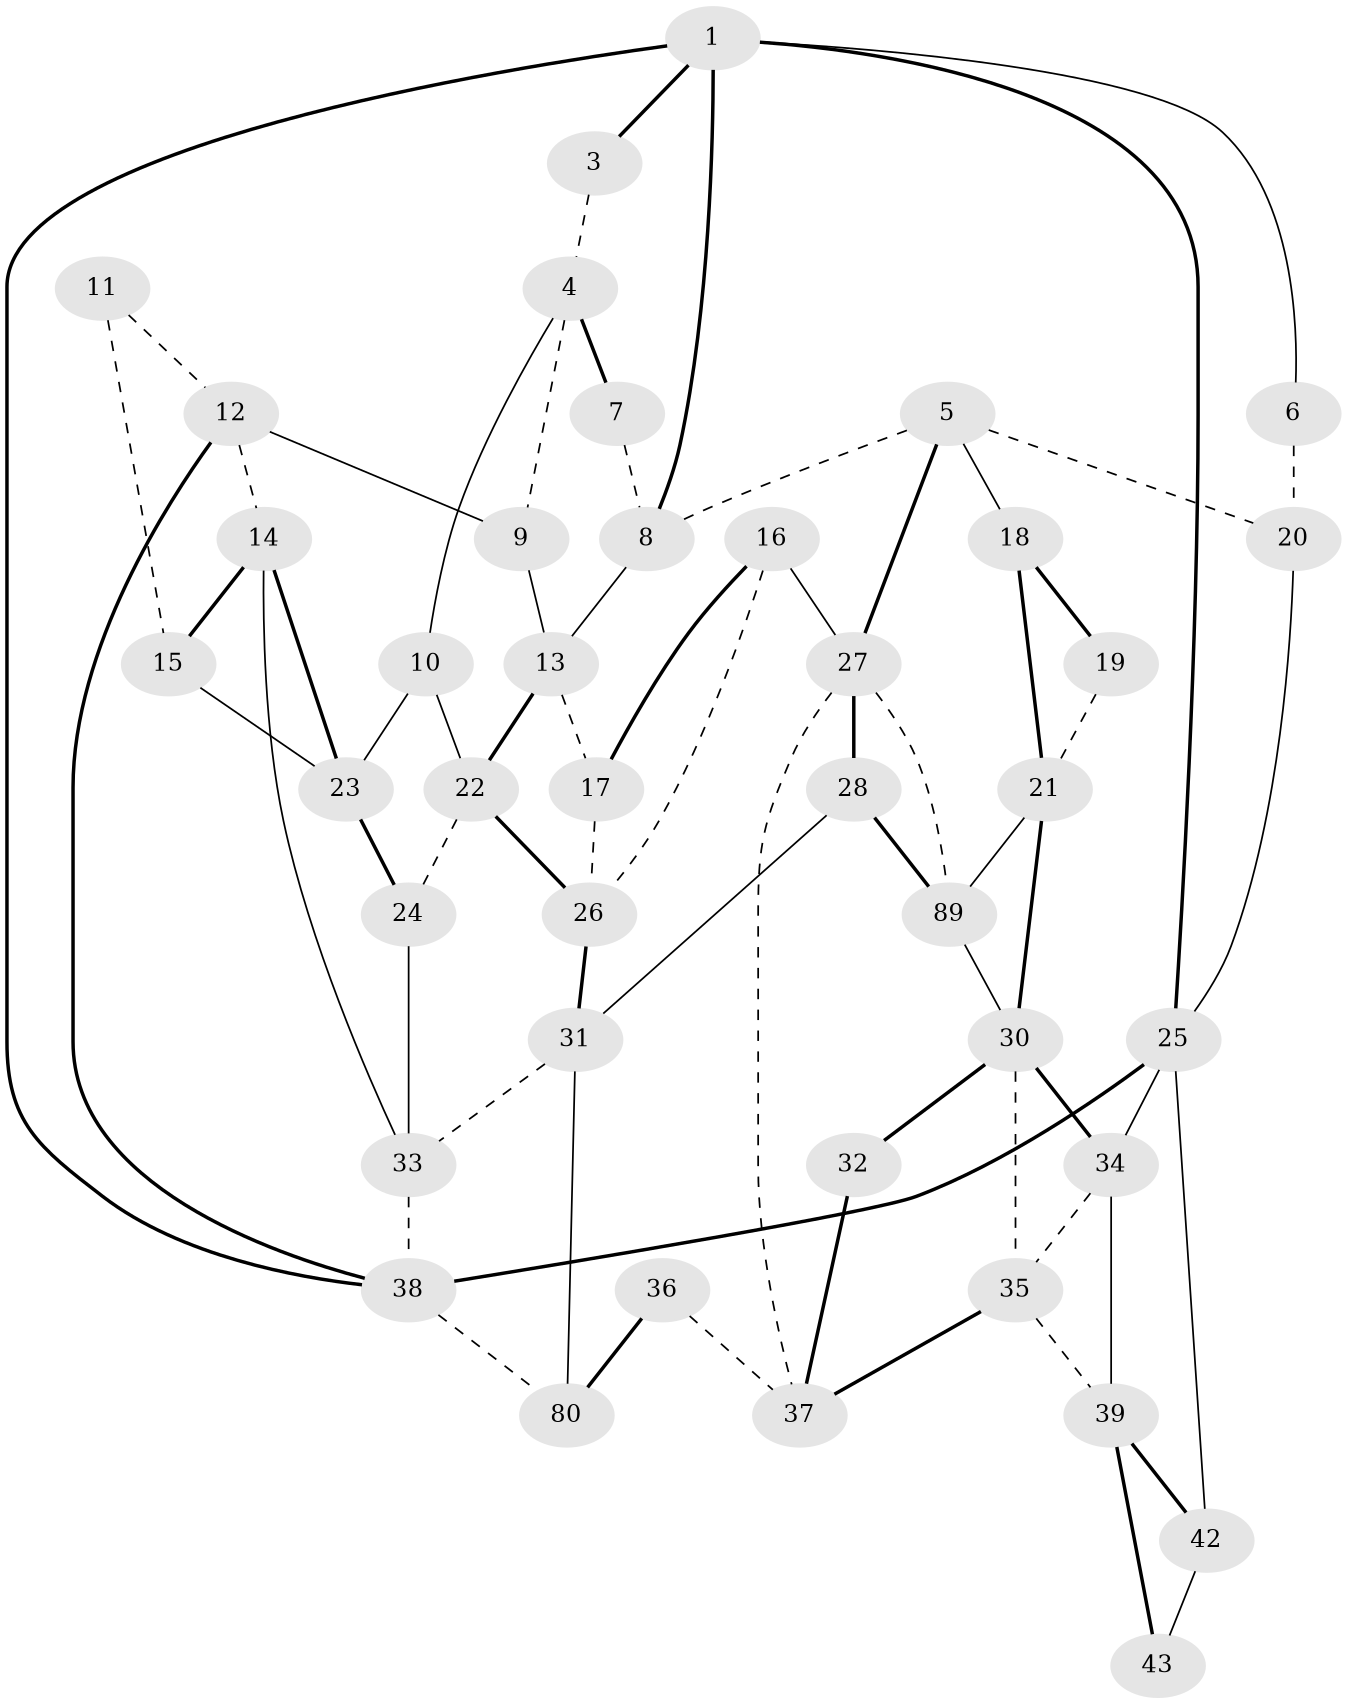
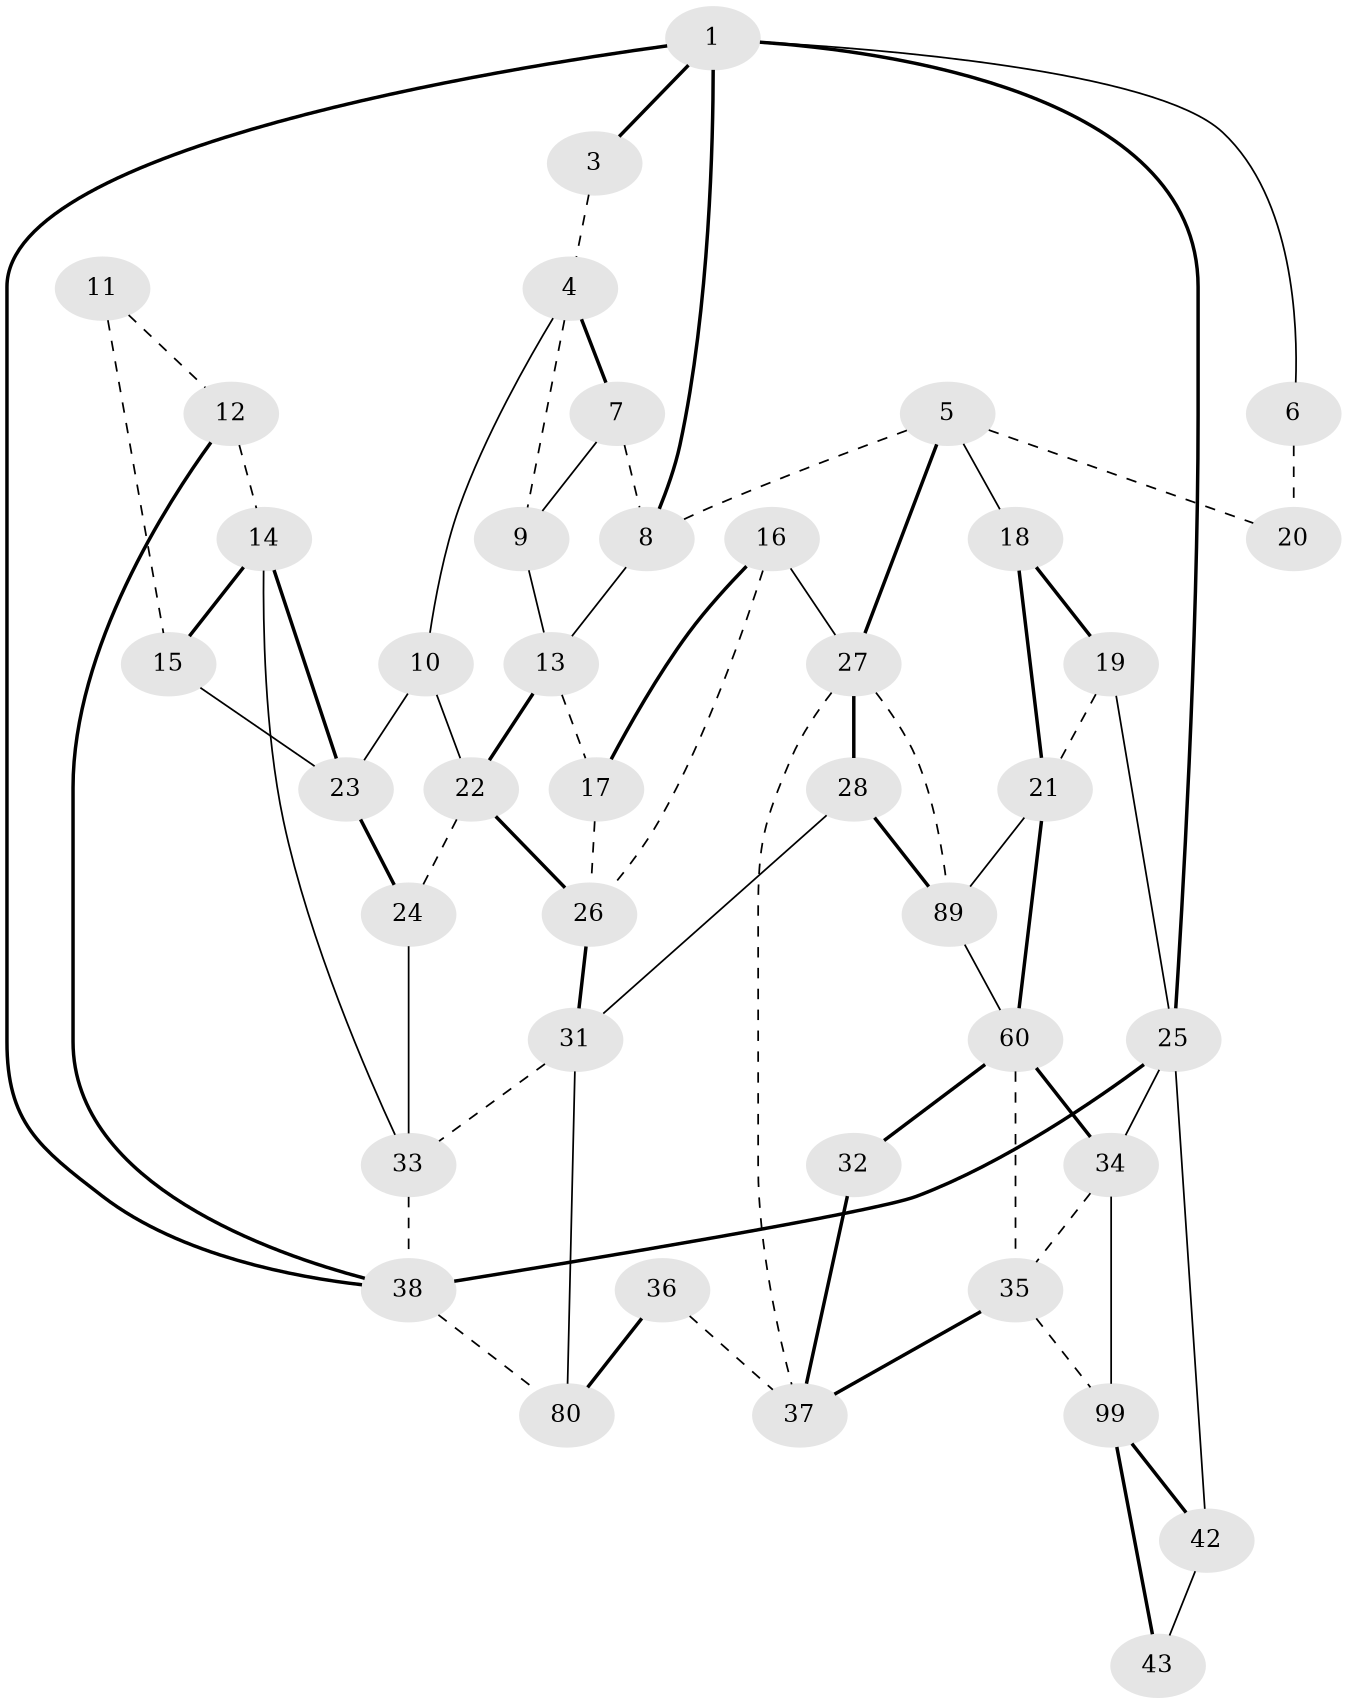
edge "12" -- "9": now "7" -- "9"
edge "20" -- "25": now "19" -- "25"
node "30": label "30" -> "60"
node "39": label "39" -> "99"
